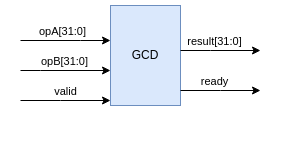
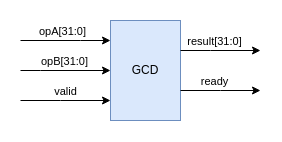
node "GCD": moved (146, 56) -> (146, 71)
